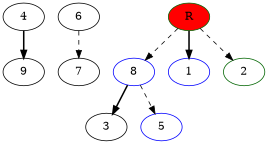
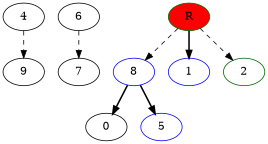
edge "4" -> "9": style bold -> dashed
edge "8" -> "5": style dashed -> bold
node "3": label "3" -> "0"
